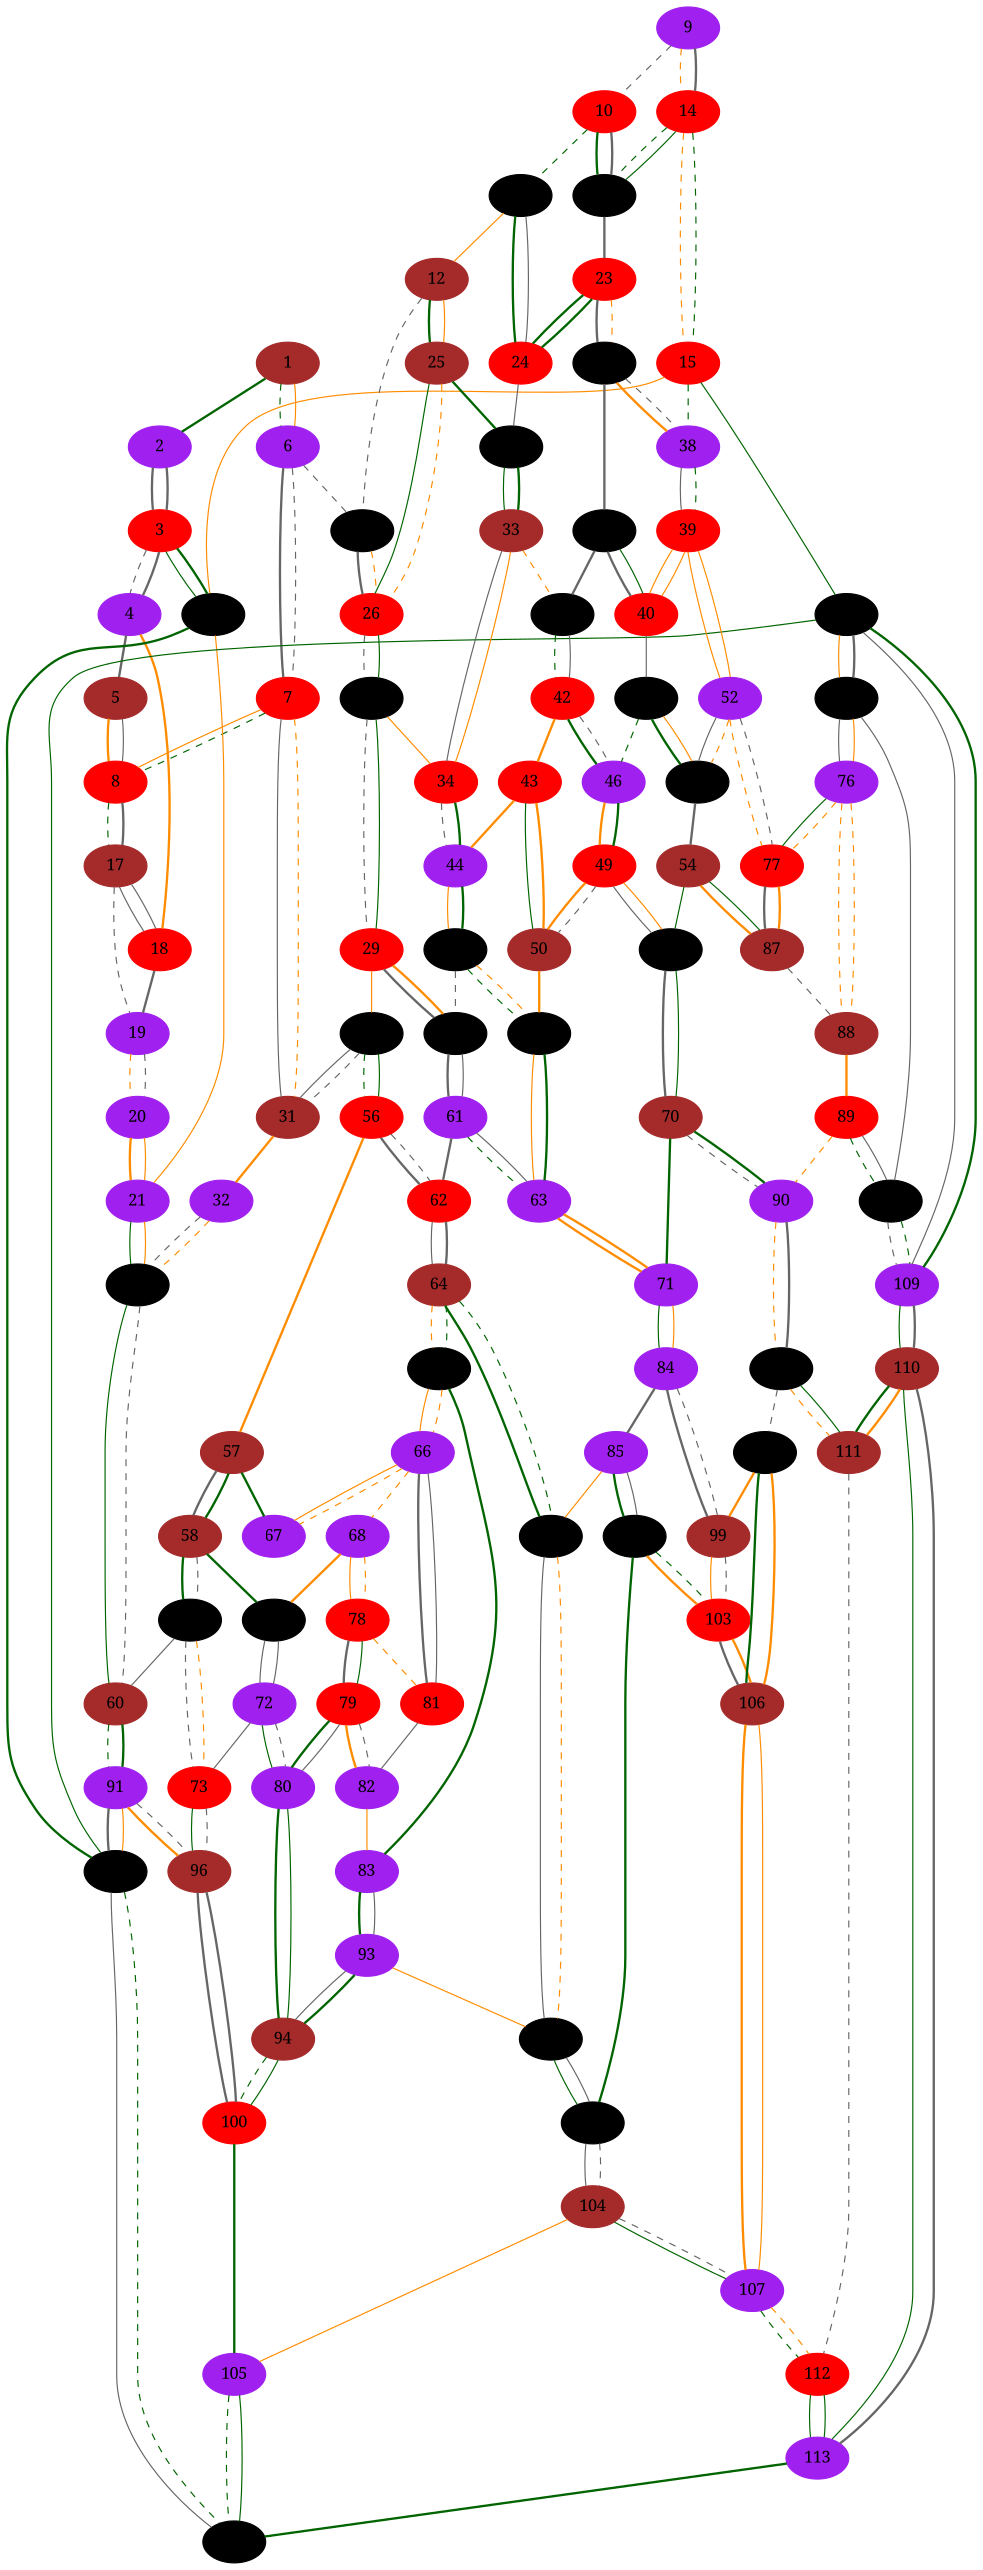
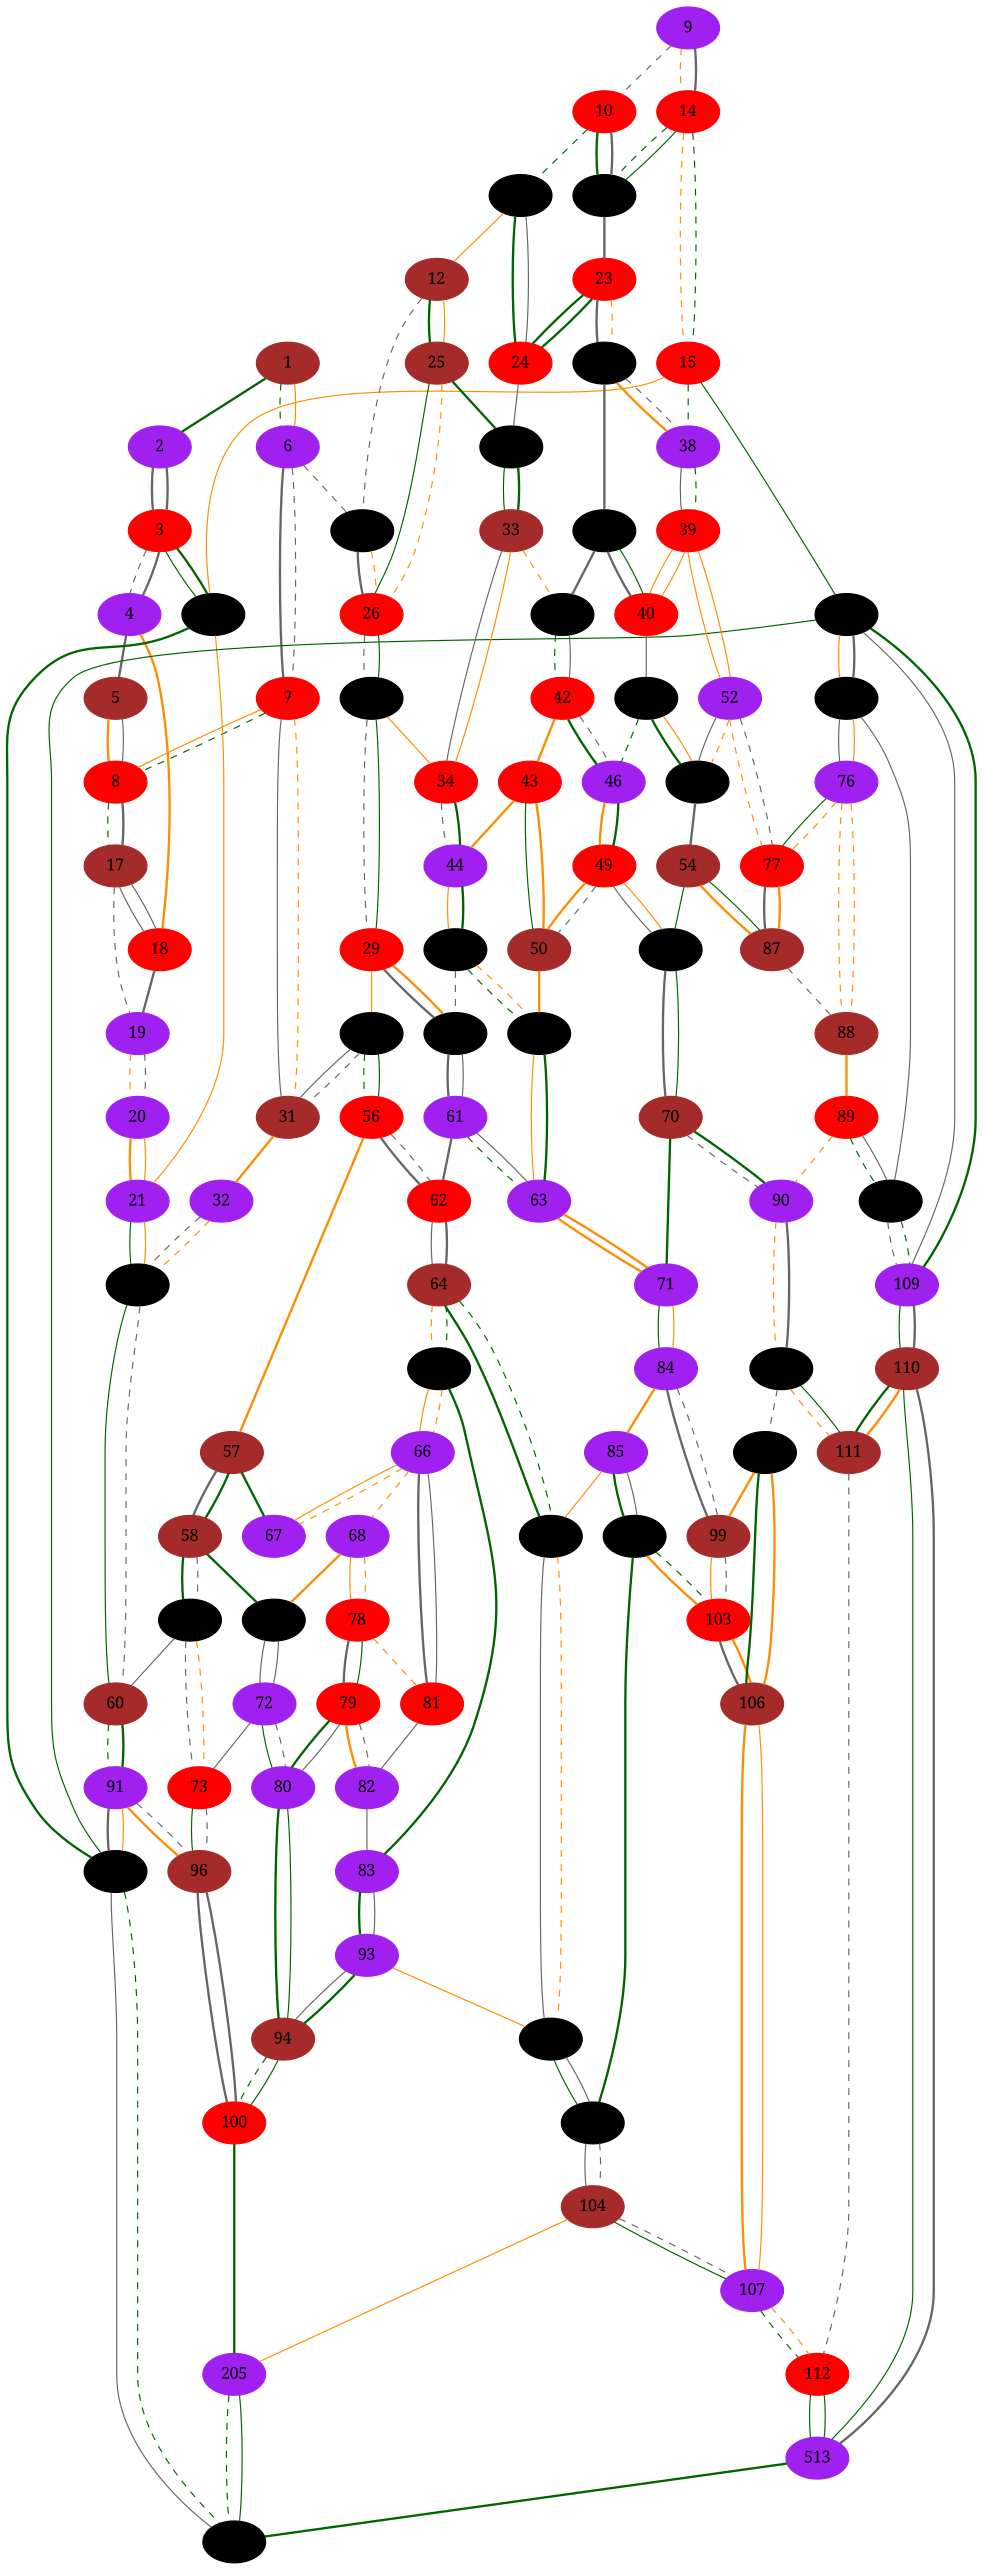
edge "84" -- "85": color gray40 -> darkorange
edge "82" -- "83": color darkorange -> gray40
node "105": label "105" -> "205"
node "113": label "113" -> "513"
